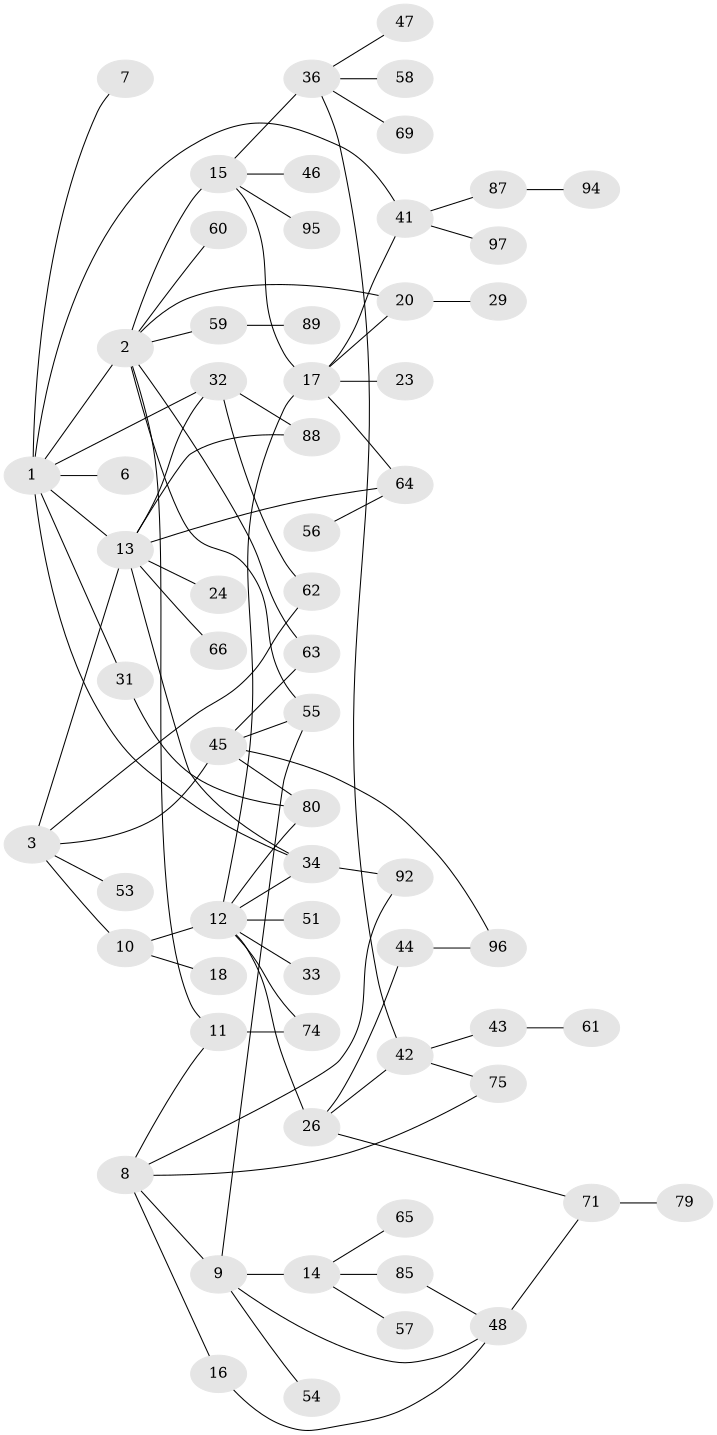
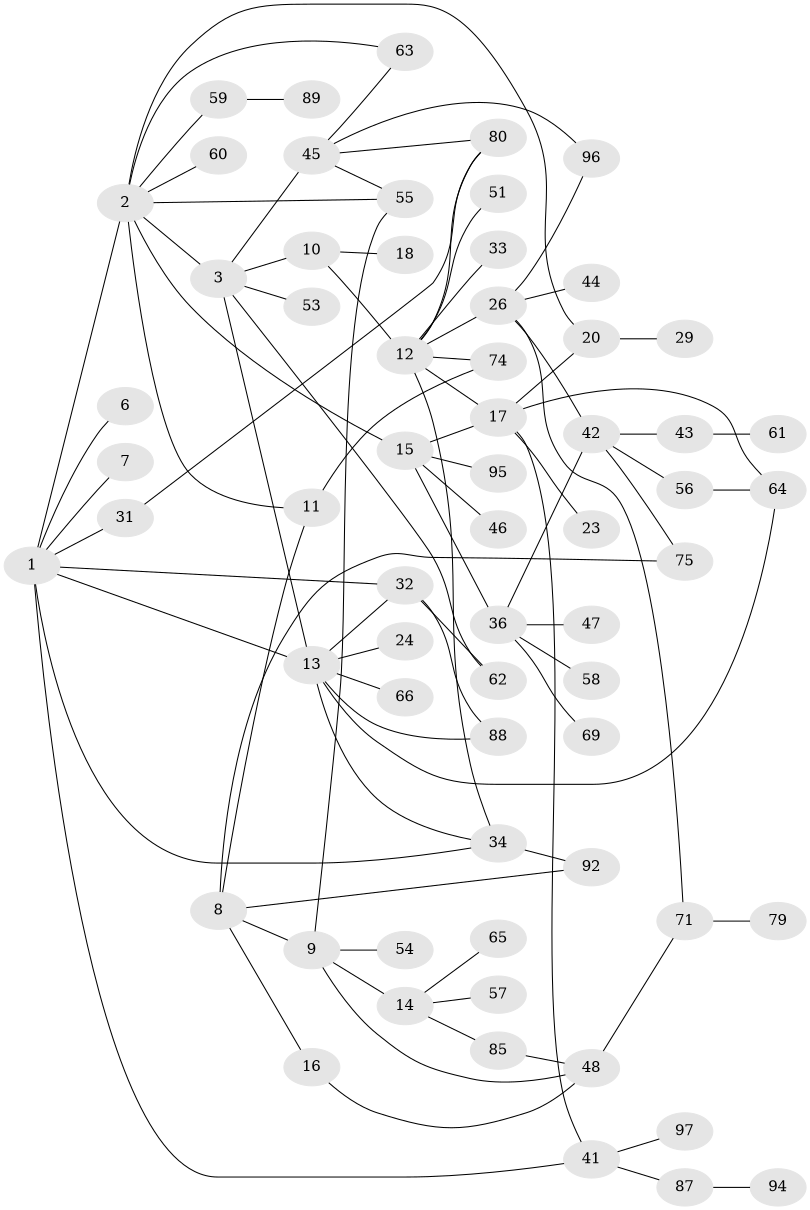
edge "2" -- "3": added
edge "42" -- "56": added
edge "44" -- "96": now "26" -- "96"
